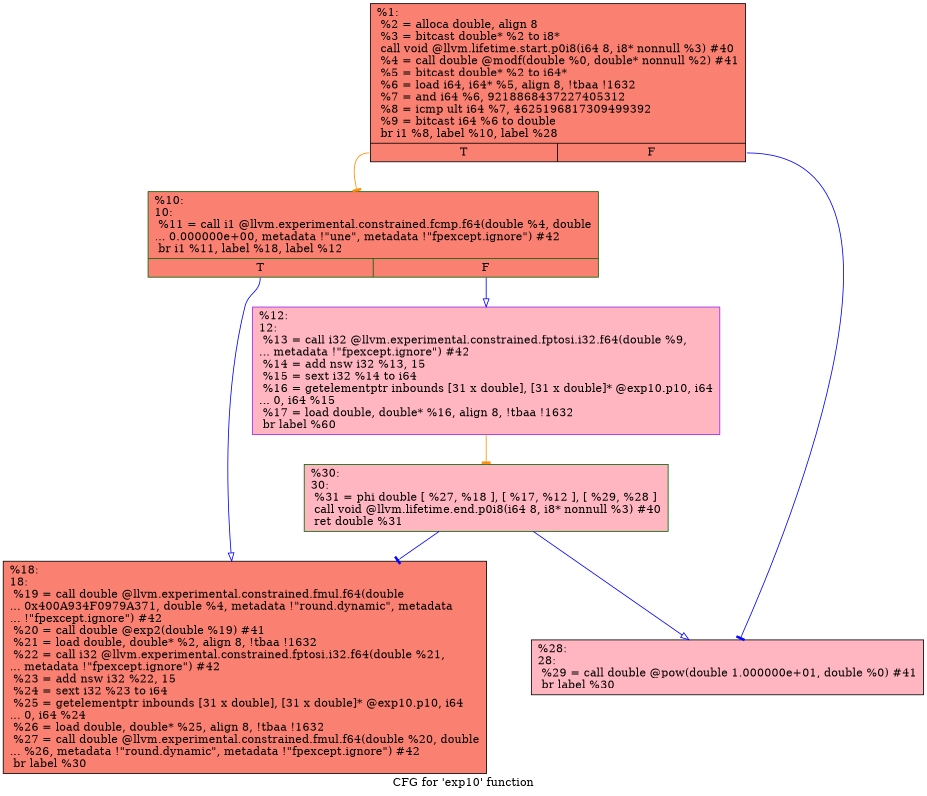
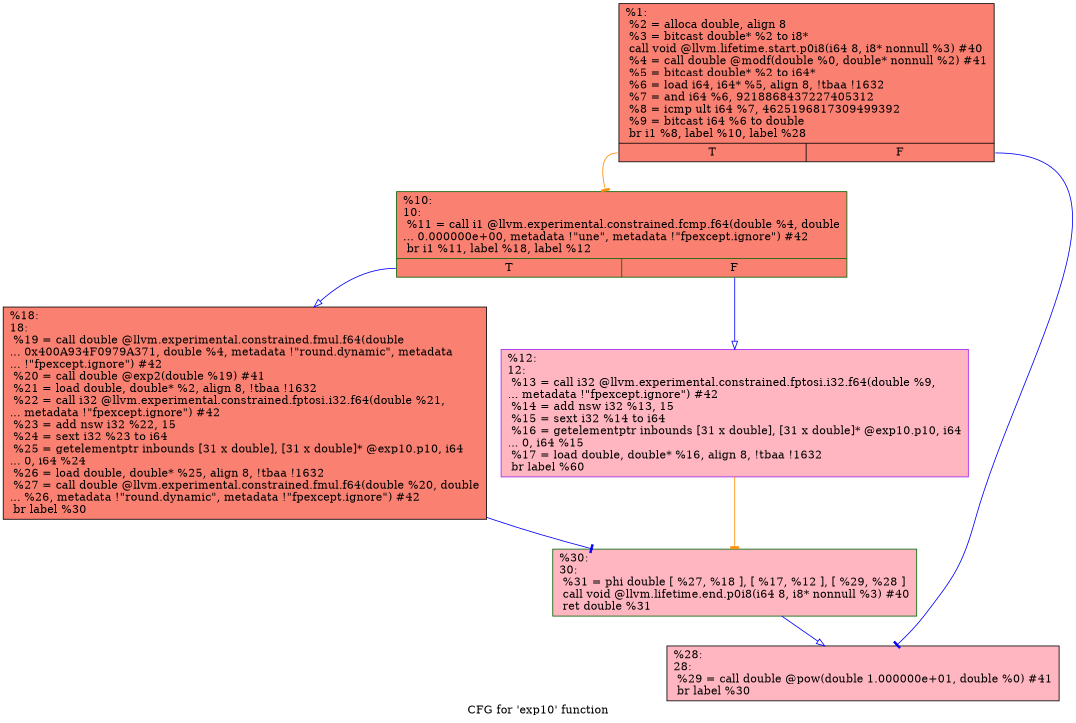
edge "%30:" -> "%18:": reversed
